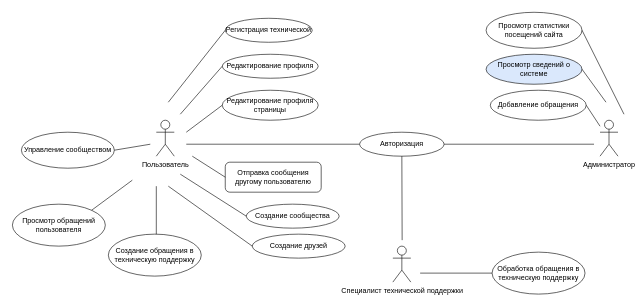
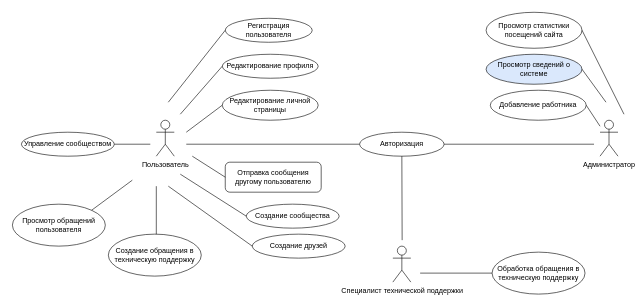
node "Регистрация технической": label "Регистрация технической" -> "Регистрация пользователя"
node "Редактирование профиля страницы": label "Редактирование профиля страницы" -> "Редактирование личной страницы"
node "Добавление обращения": label "Добавление обращения" -> "Добавление работника"
node "Управление сообществом": size 93x36 -> 93x24
